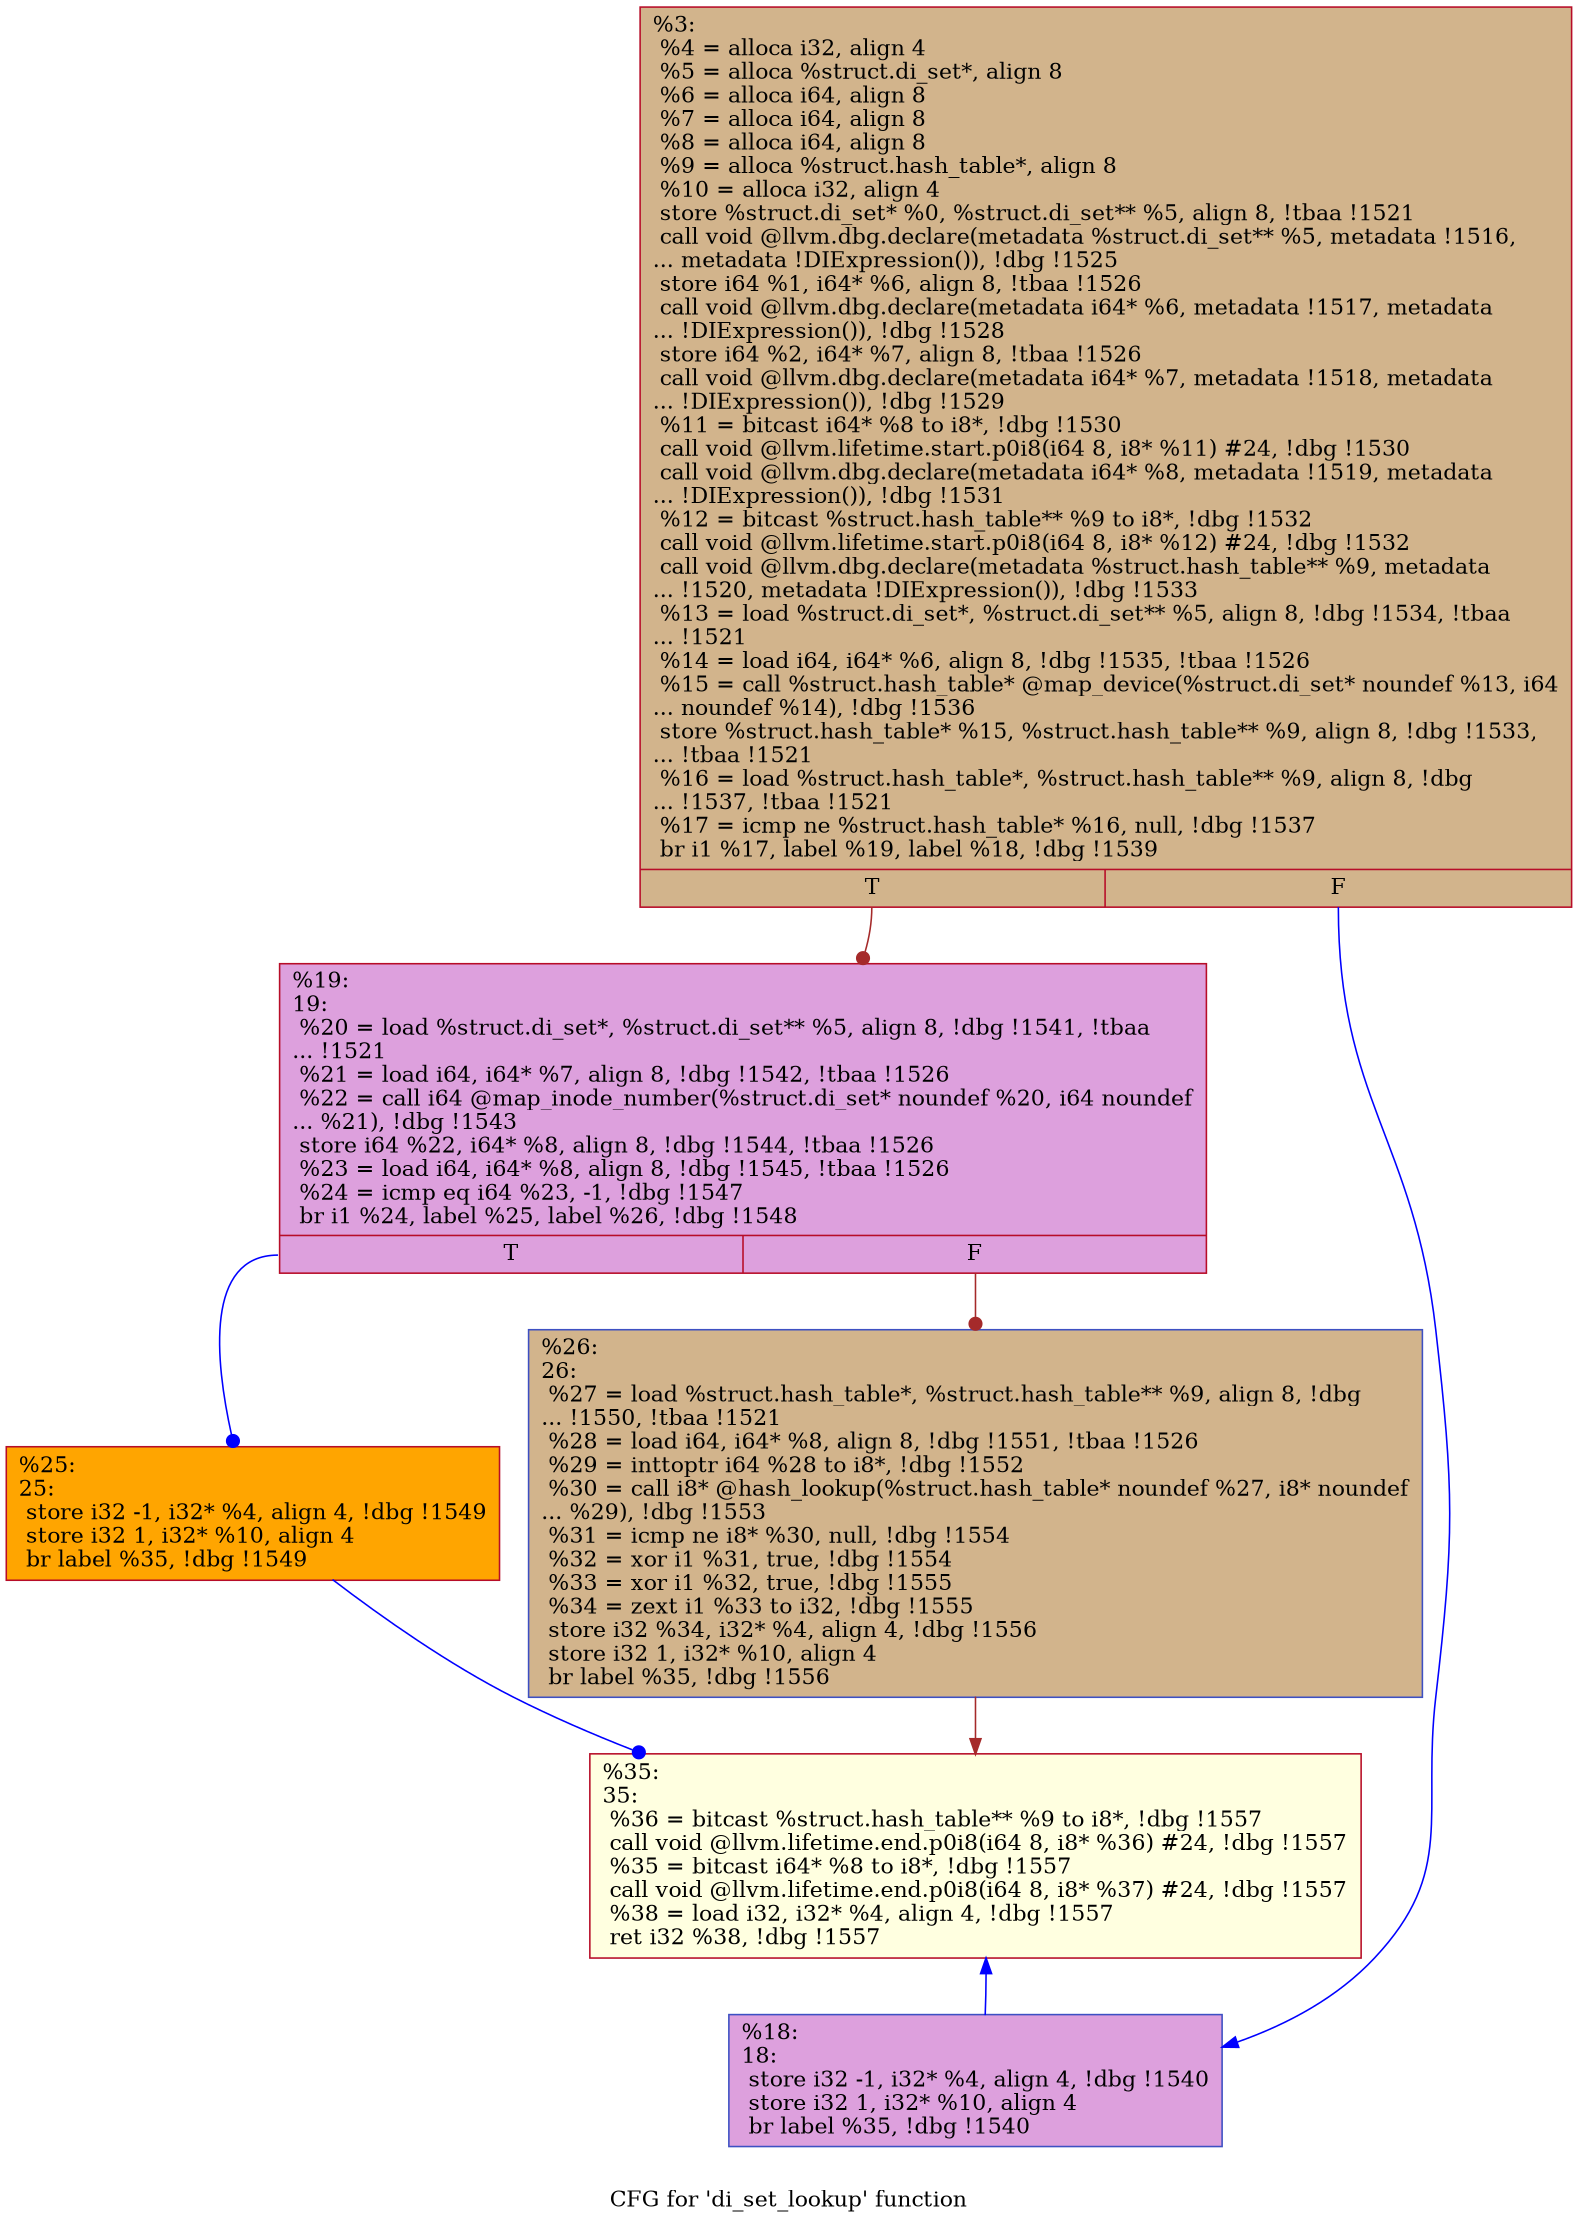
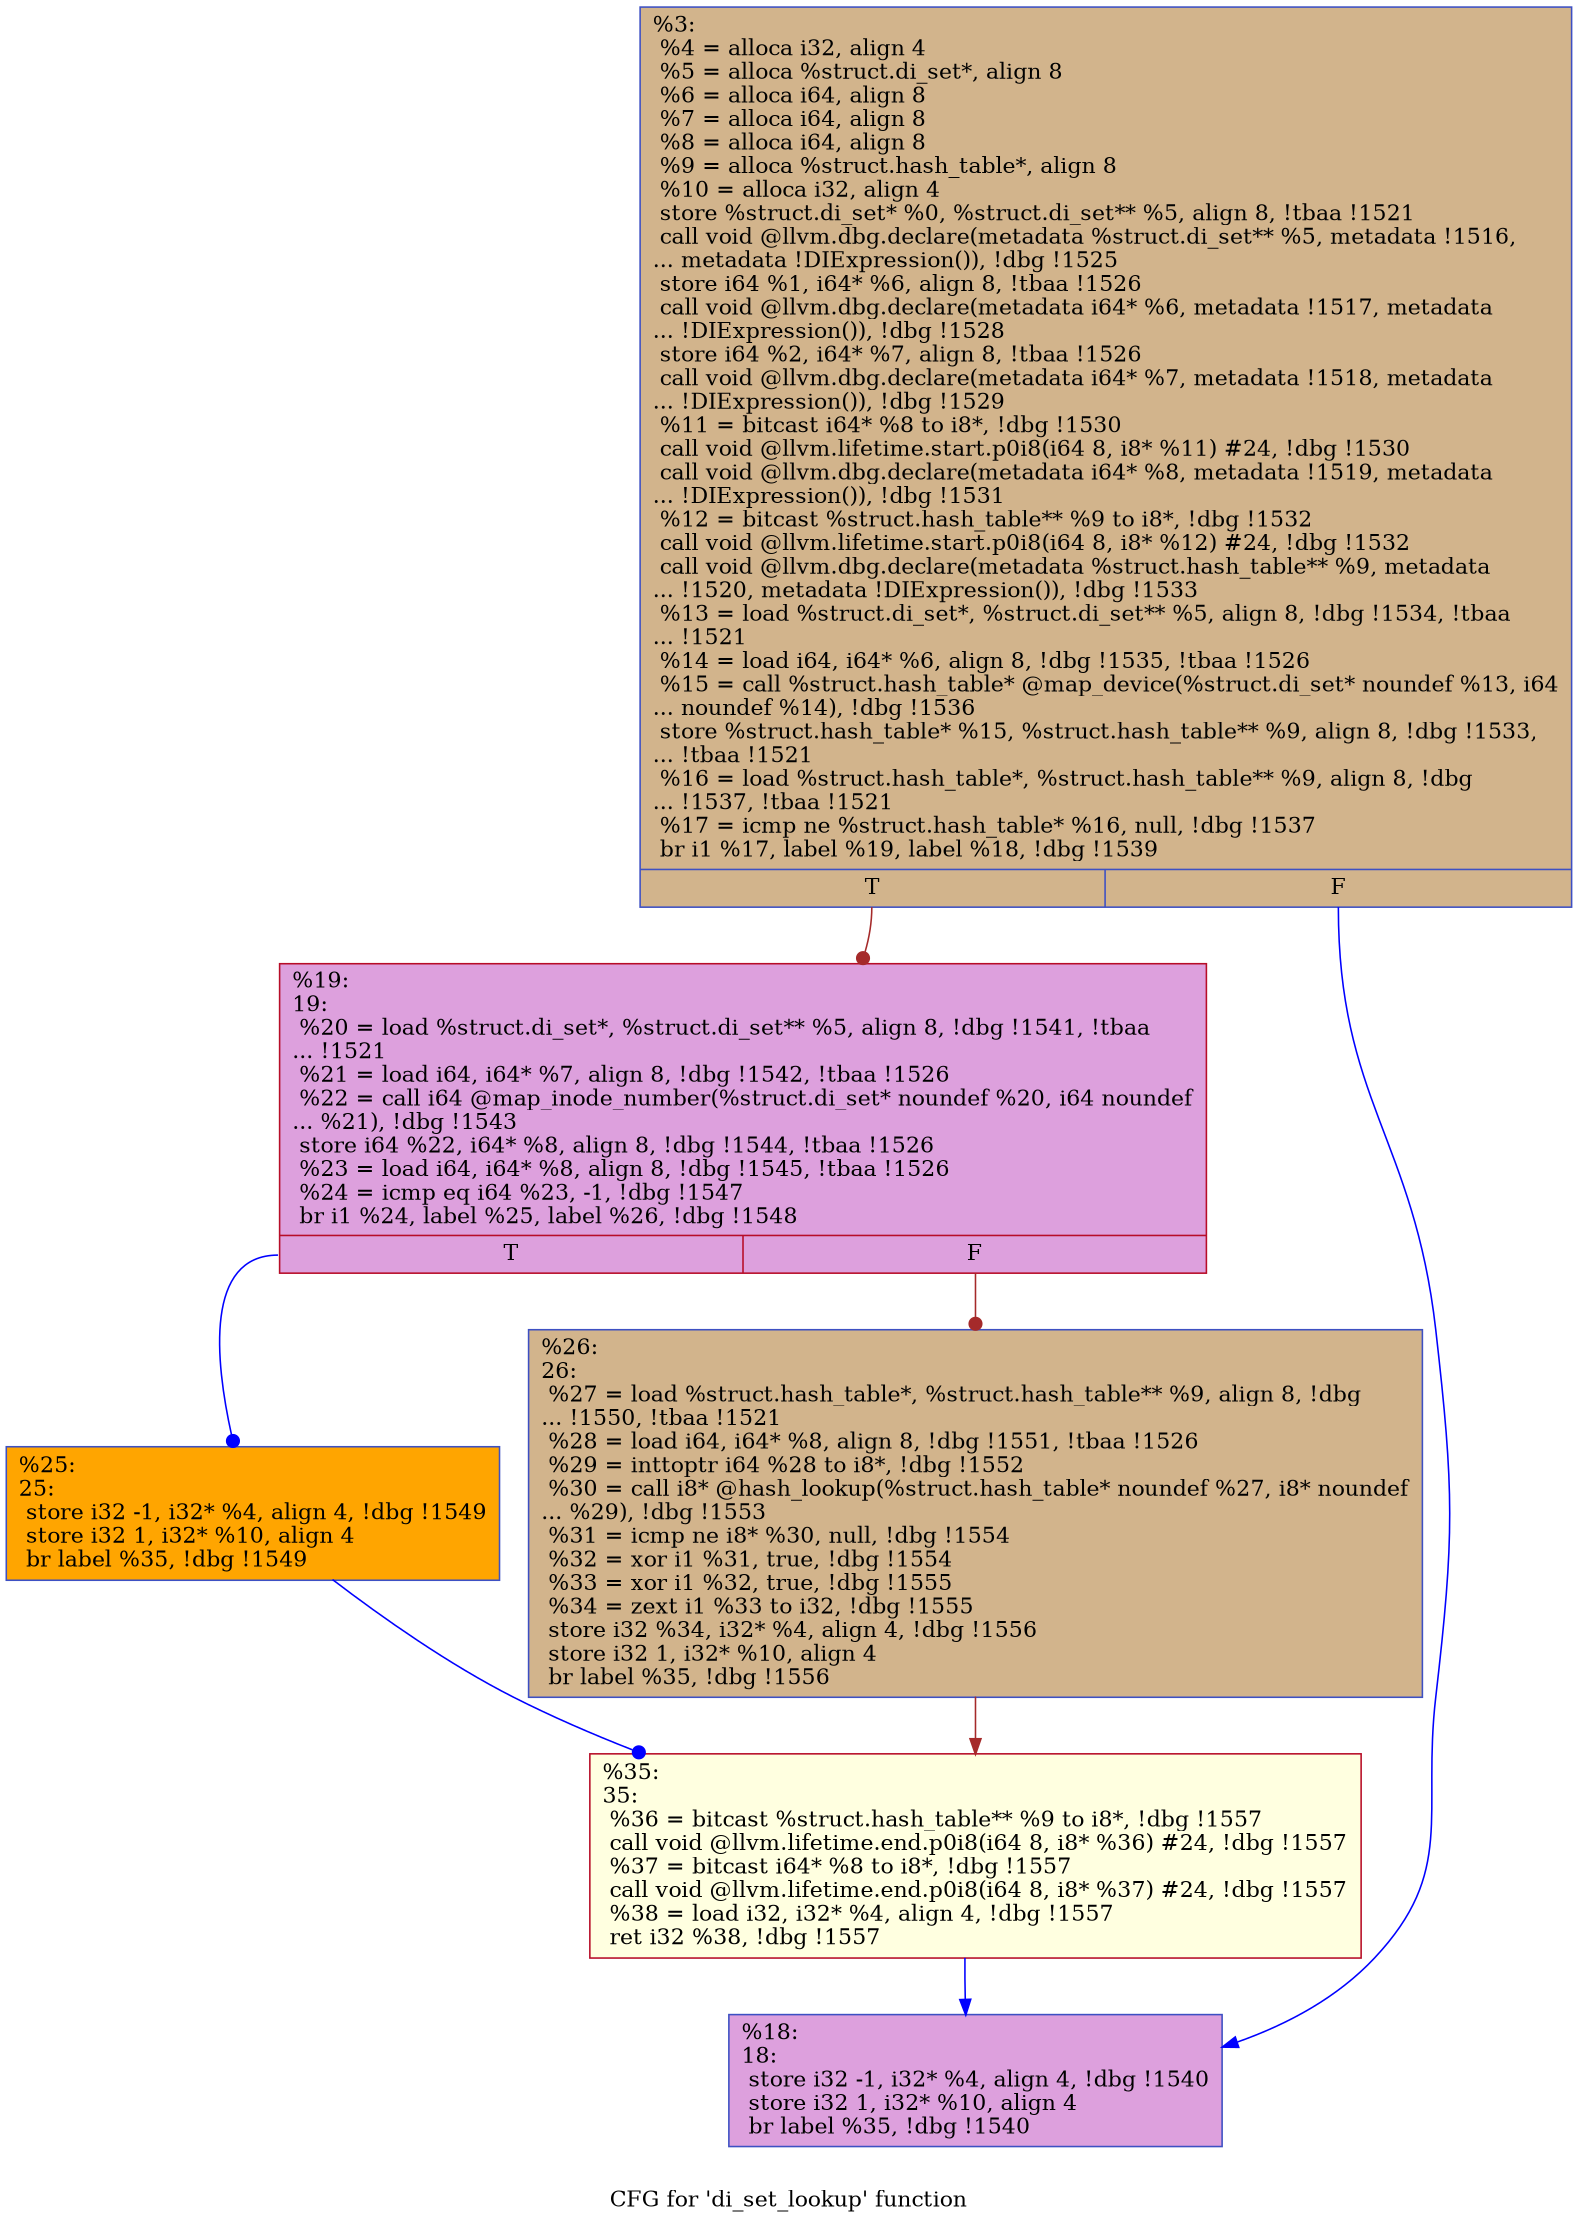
node "%3:": color #b70d28ff -> #3d50c3ff
node "%25:": color #b70d28ff -> #3d50c3ff
node "%35:": text "%35 = bitcast i64* %8 to i8*, !dbg !1557" -> "%37 = bitcast i64* %8 to i8*, !dbg !1557"
edge "%18:" -> "%35:": reversed
